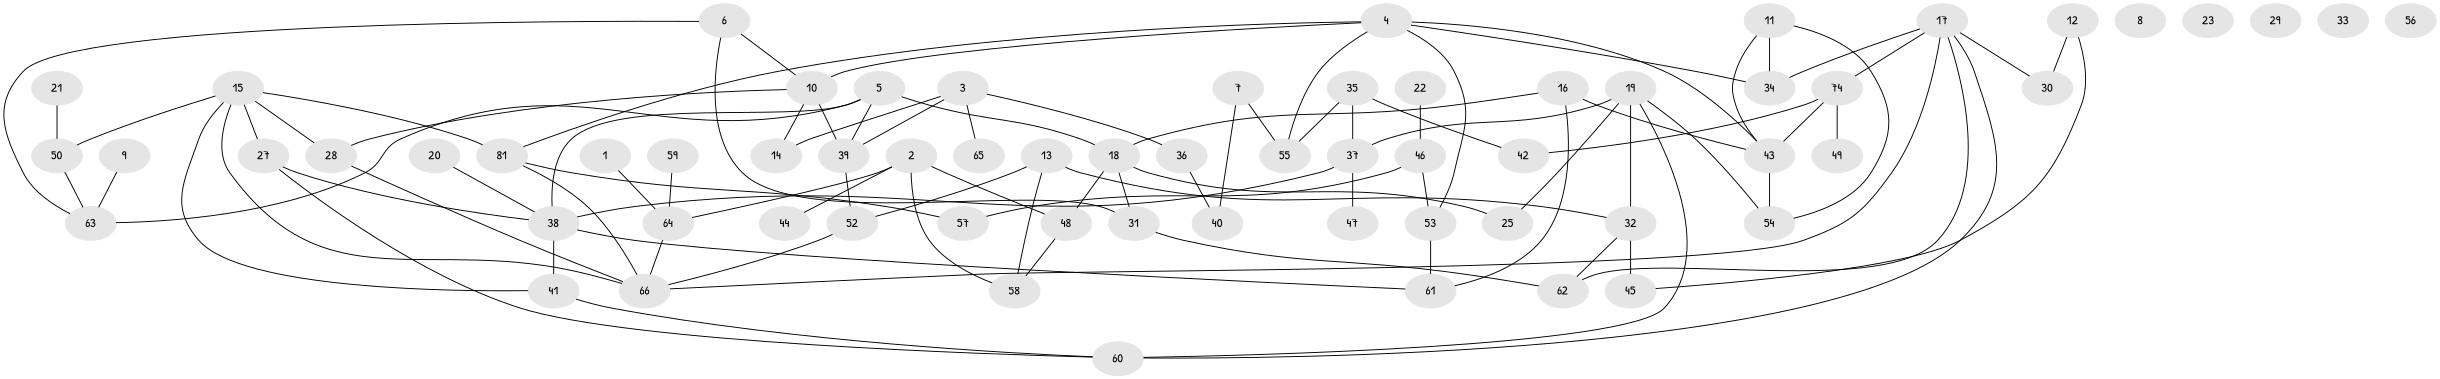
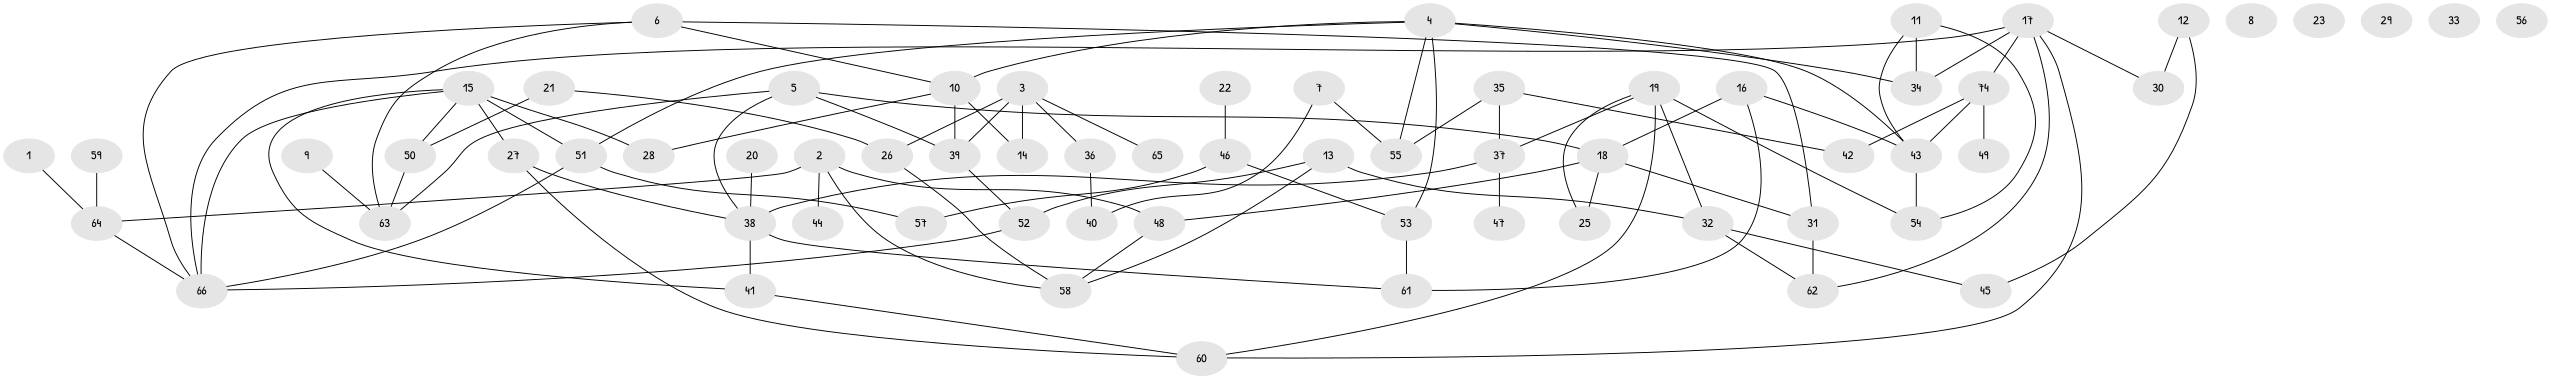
node "81": label "81" -> "51"
node "26": added
edge "28" -- "66": now "6" -- "66"
